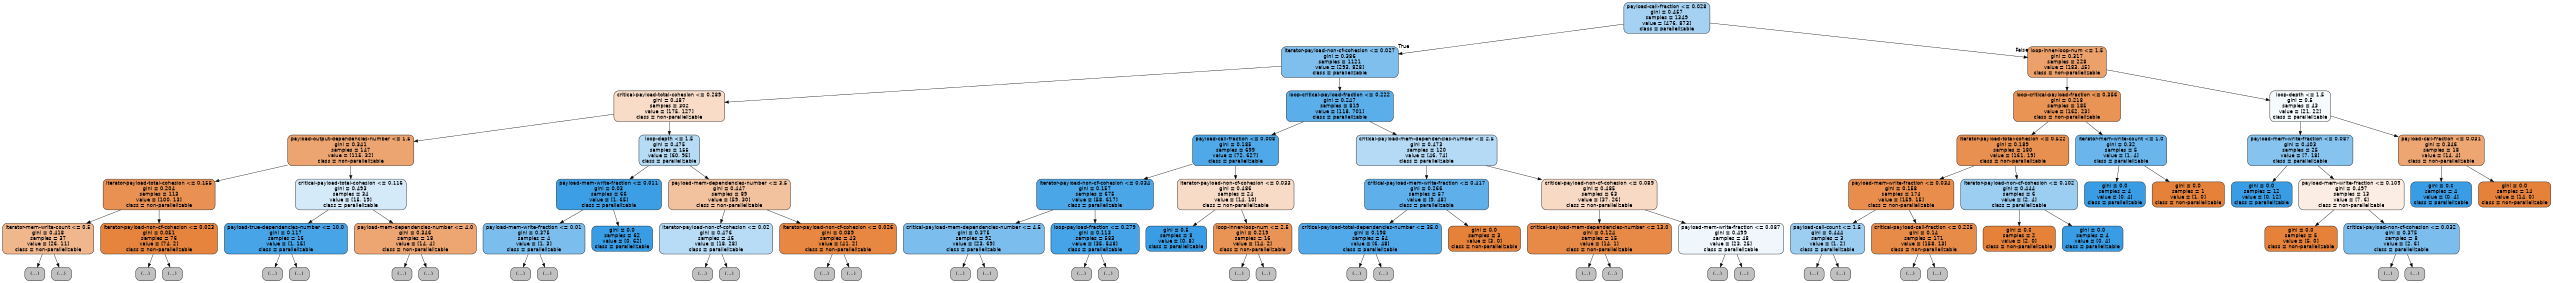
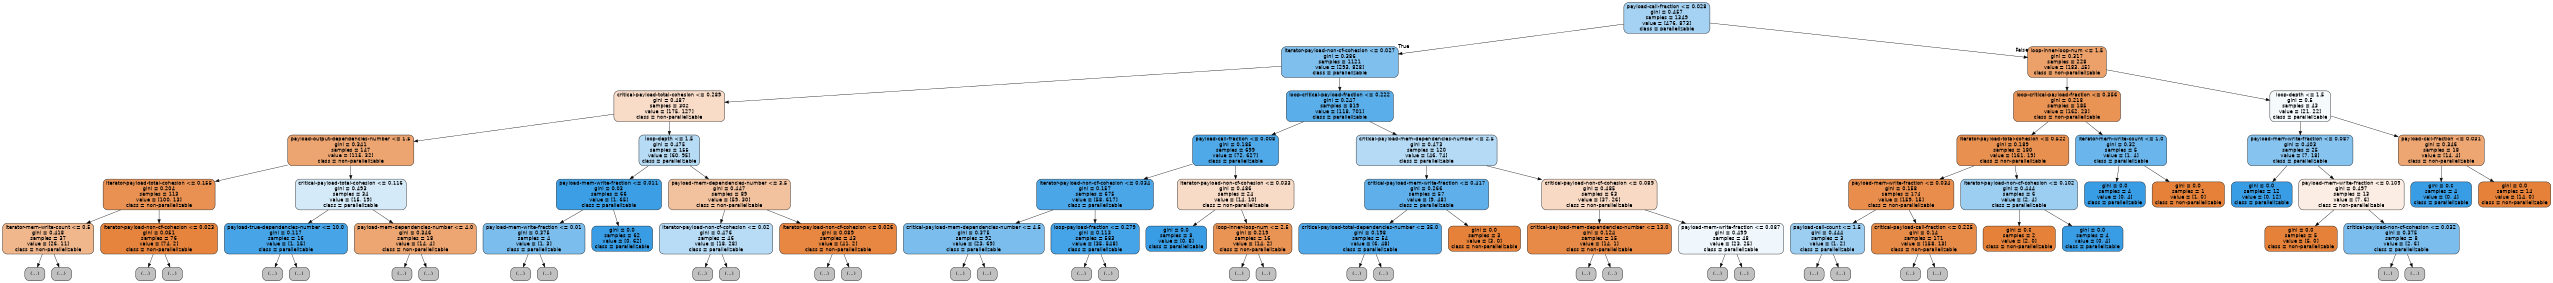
node "gini = 0.5 samples = 8 value = [0, 8] class = parallelizable": label "gini = 0.5 samples = 8 value = [0, 8] class = parallelizable" -> "gini = 0.0 samples = 8 value = [0, 8] class = parallelizable"
